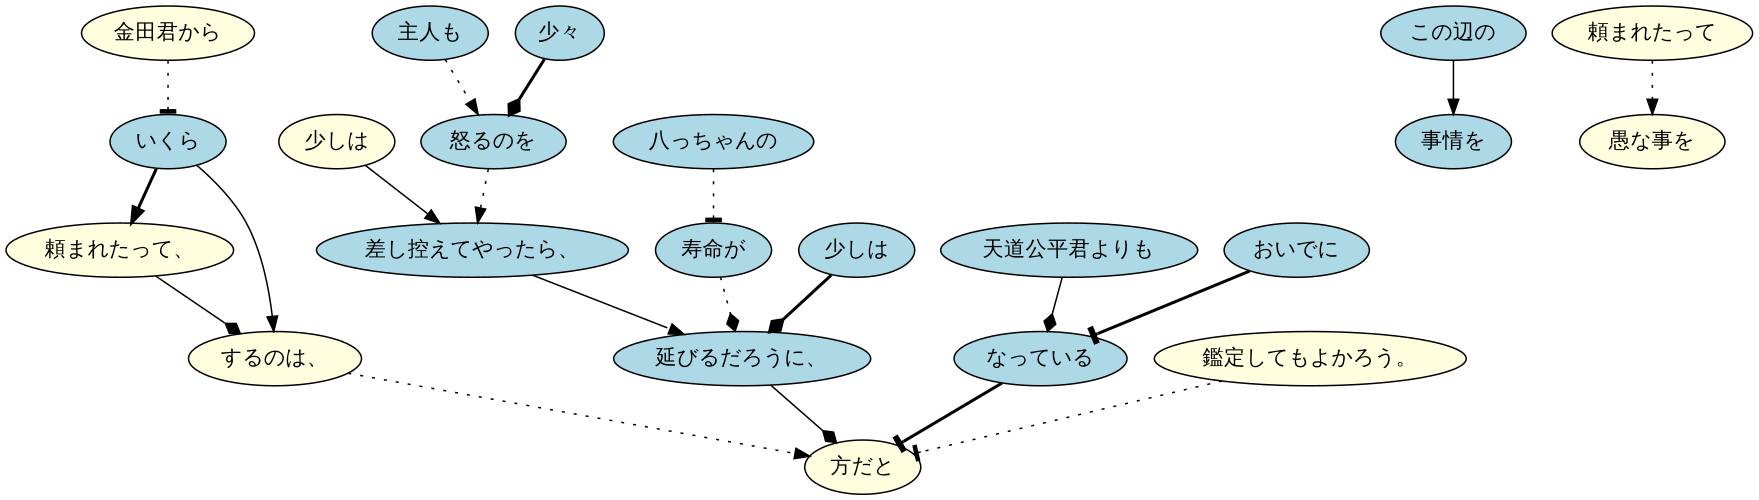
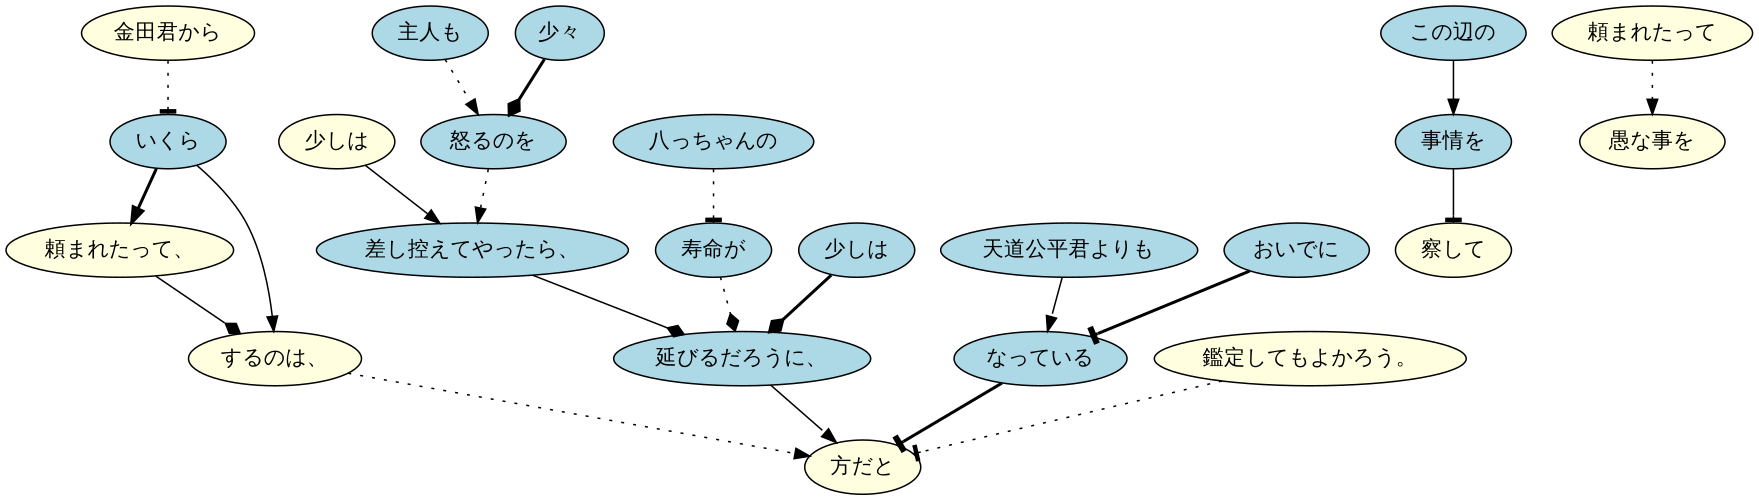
node "察して": added
edge "天道公平君よりも" -> "なっている": arrowhead diamond -> normal
edge "差し控えてやったら、" -> "延びるだろうに、": arrowhead normal -> diamond
edge "延びるだろうに、" -> "方だと": arrowhead diamond -> normal
